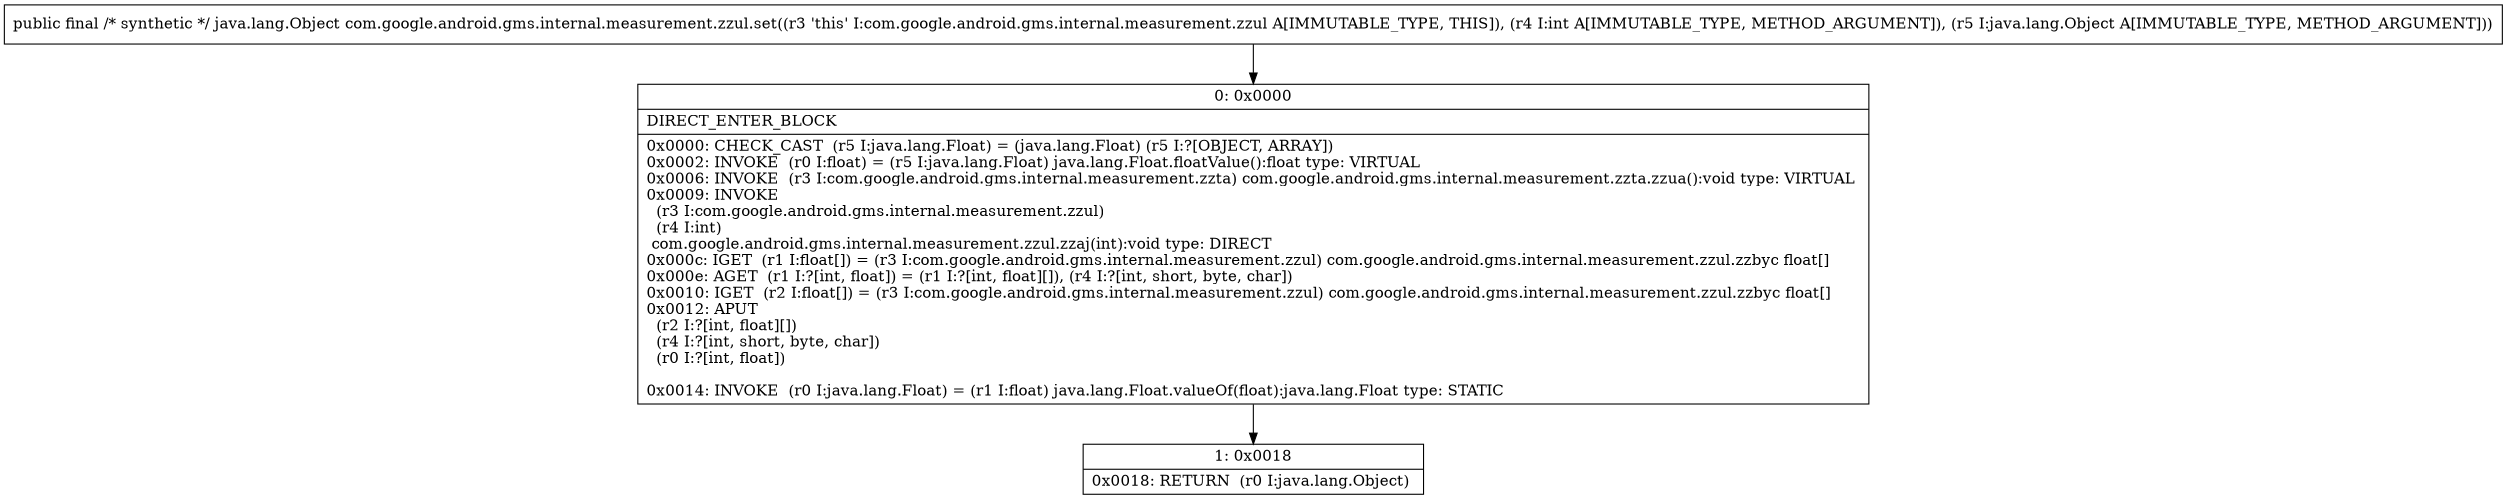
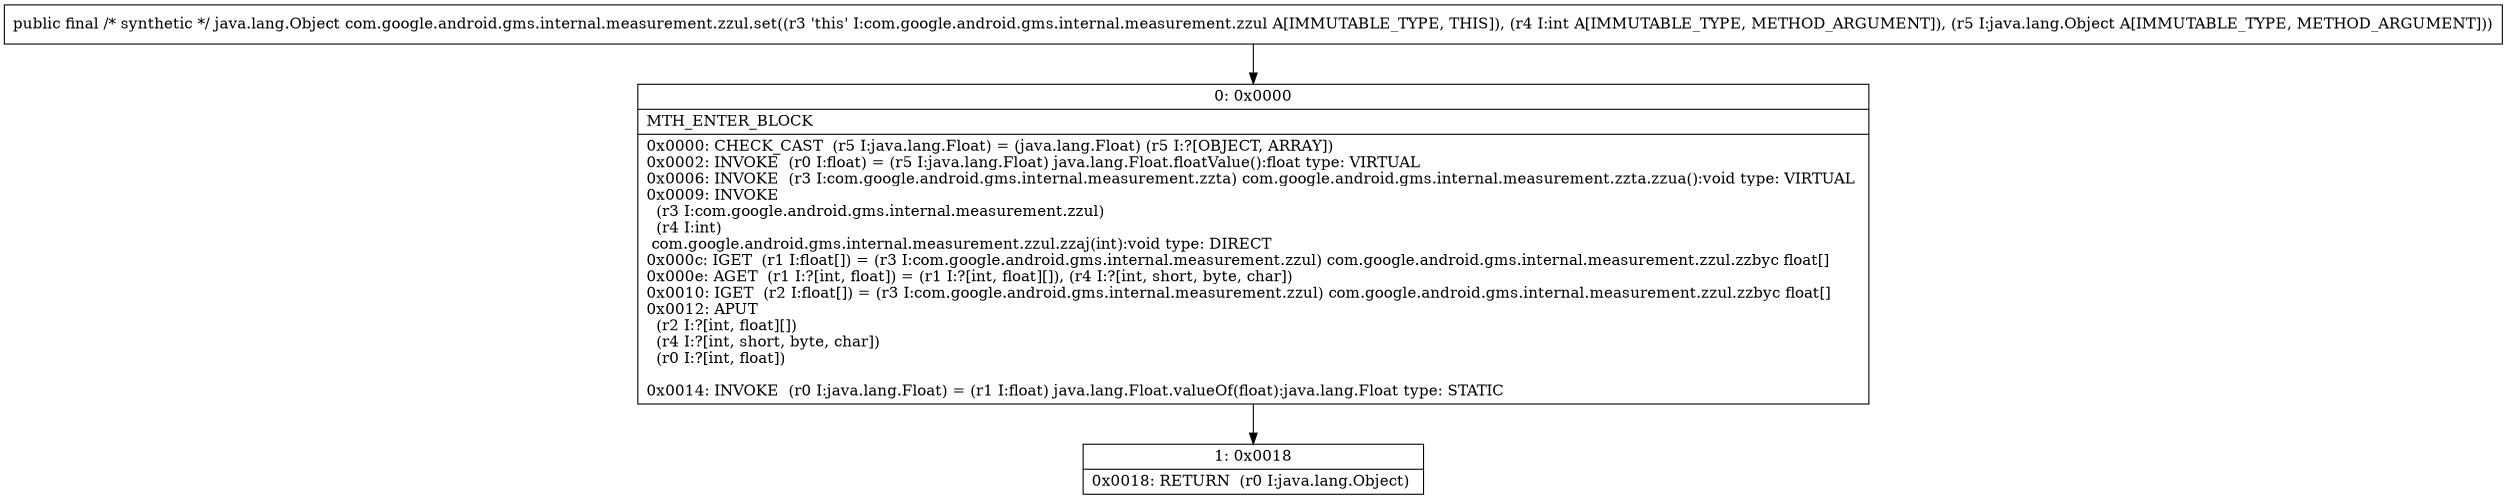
node "0: 0x0000": text "DIRECT_ENTER_BLOCK" -> "MTH_ENTER_BLOCK"
